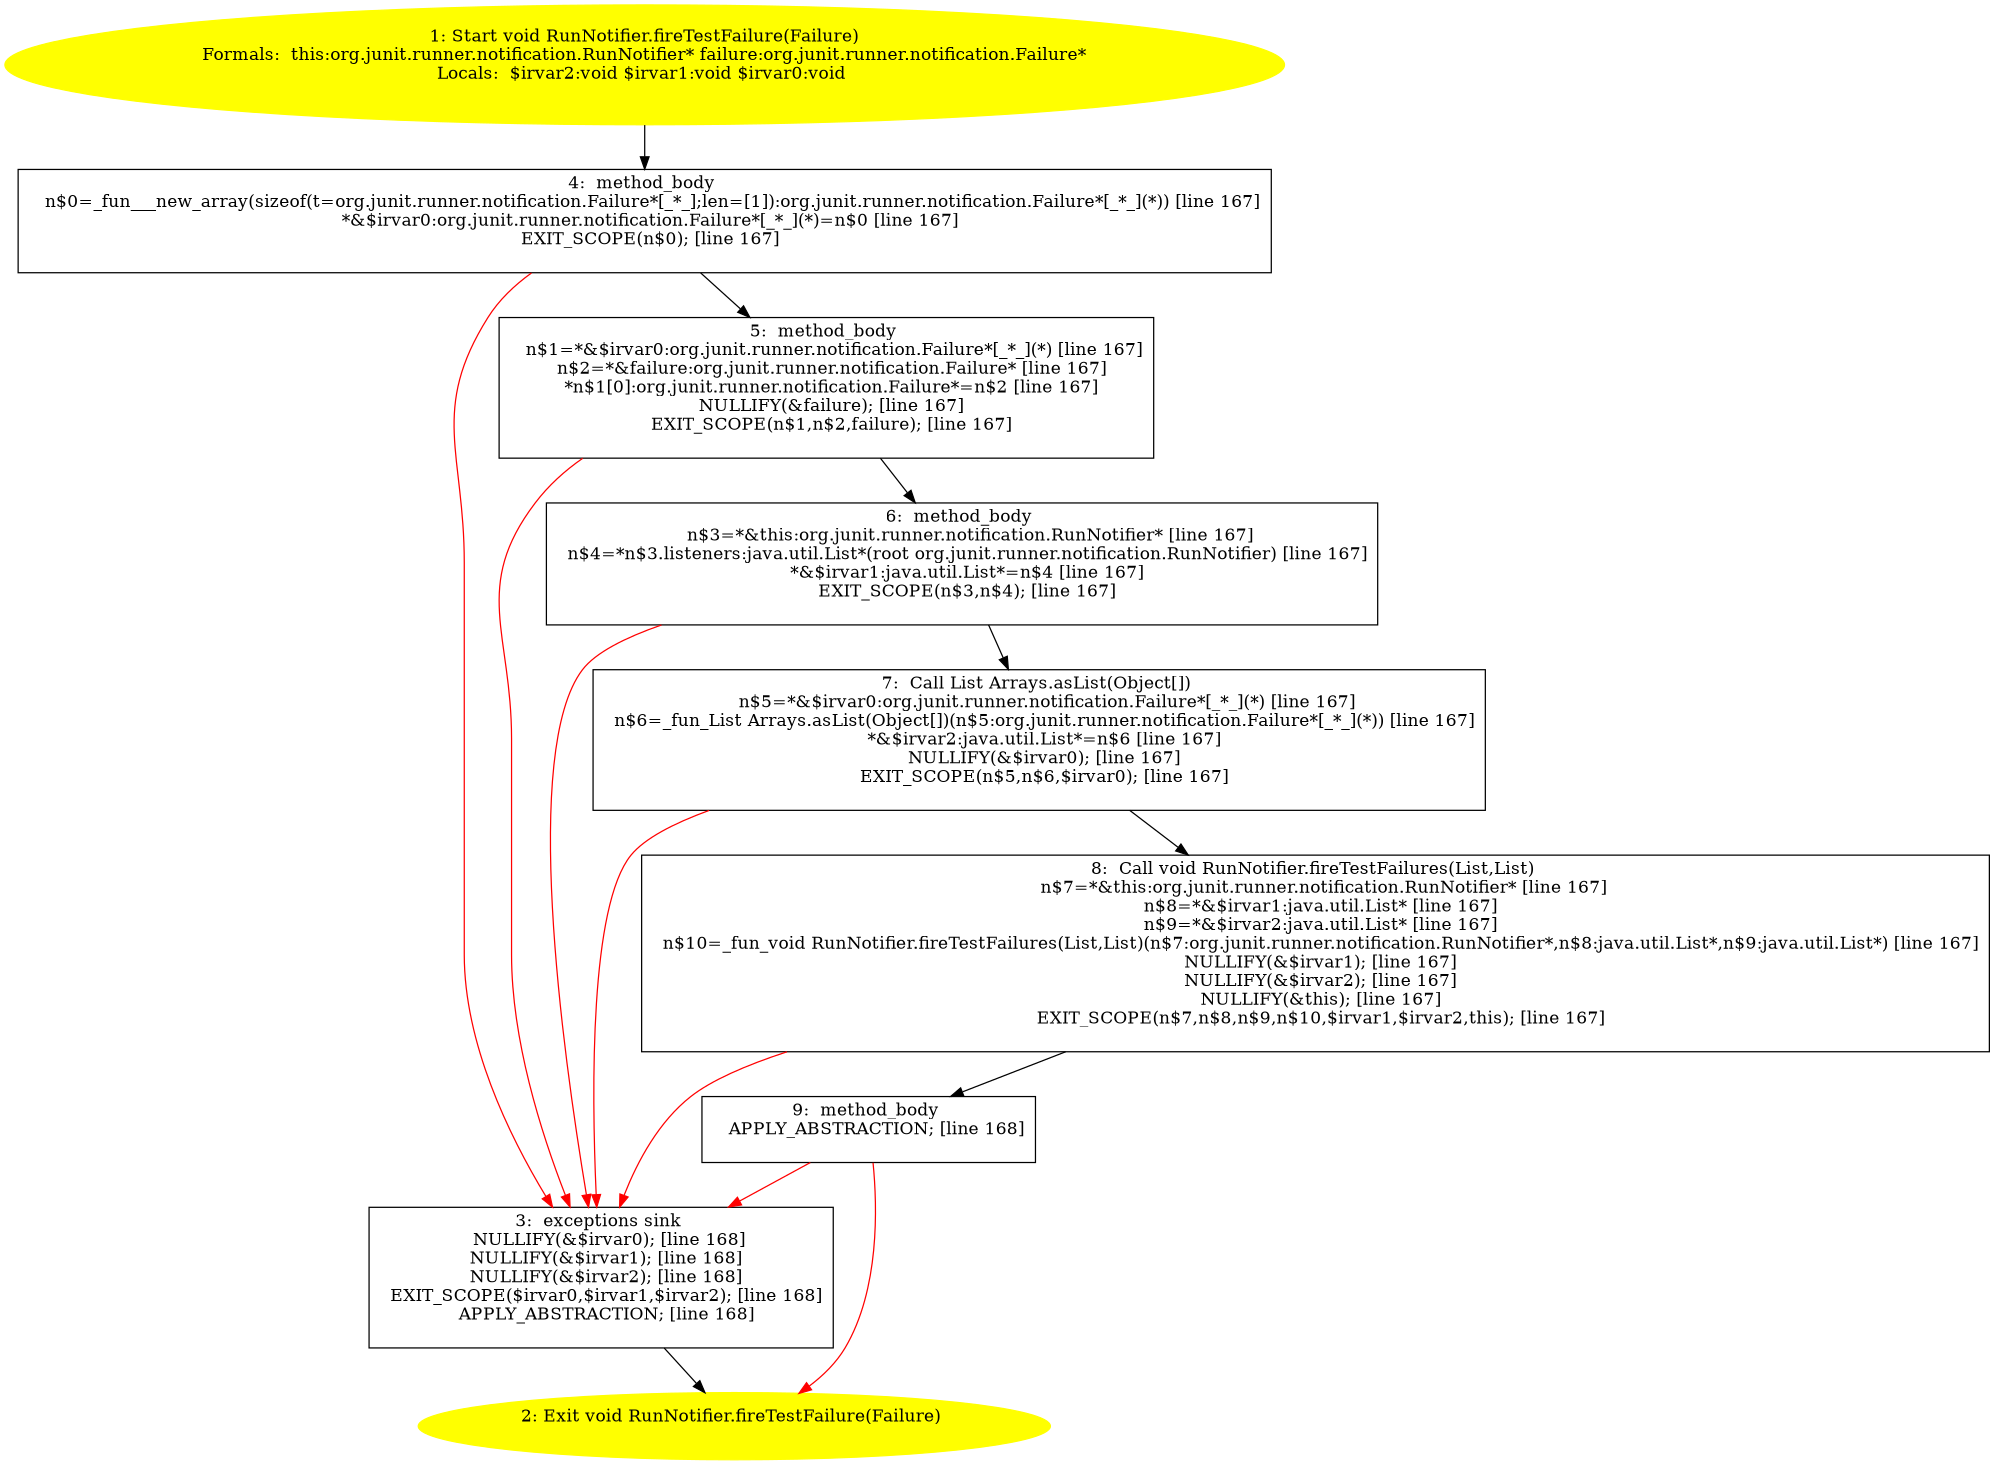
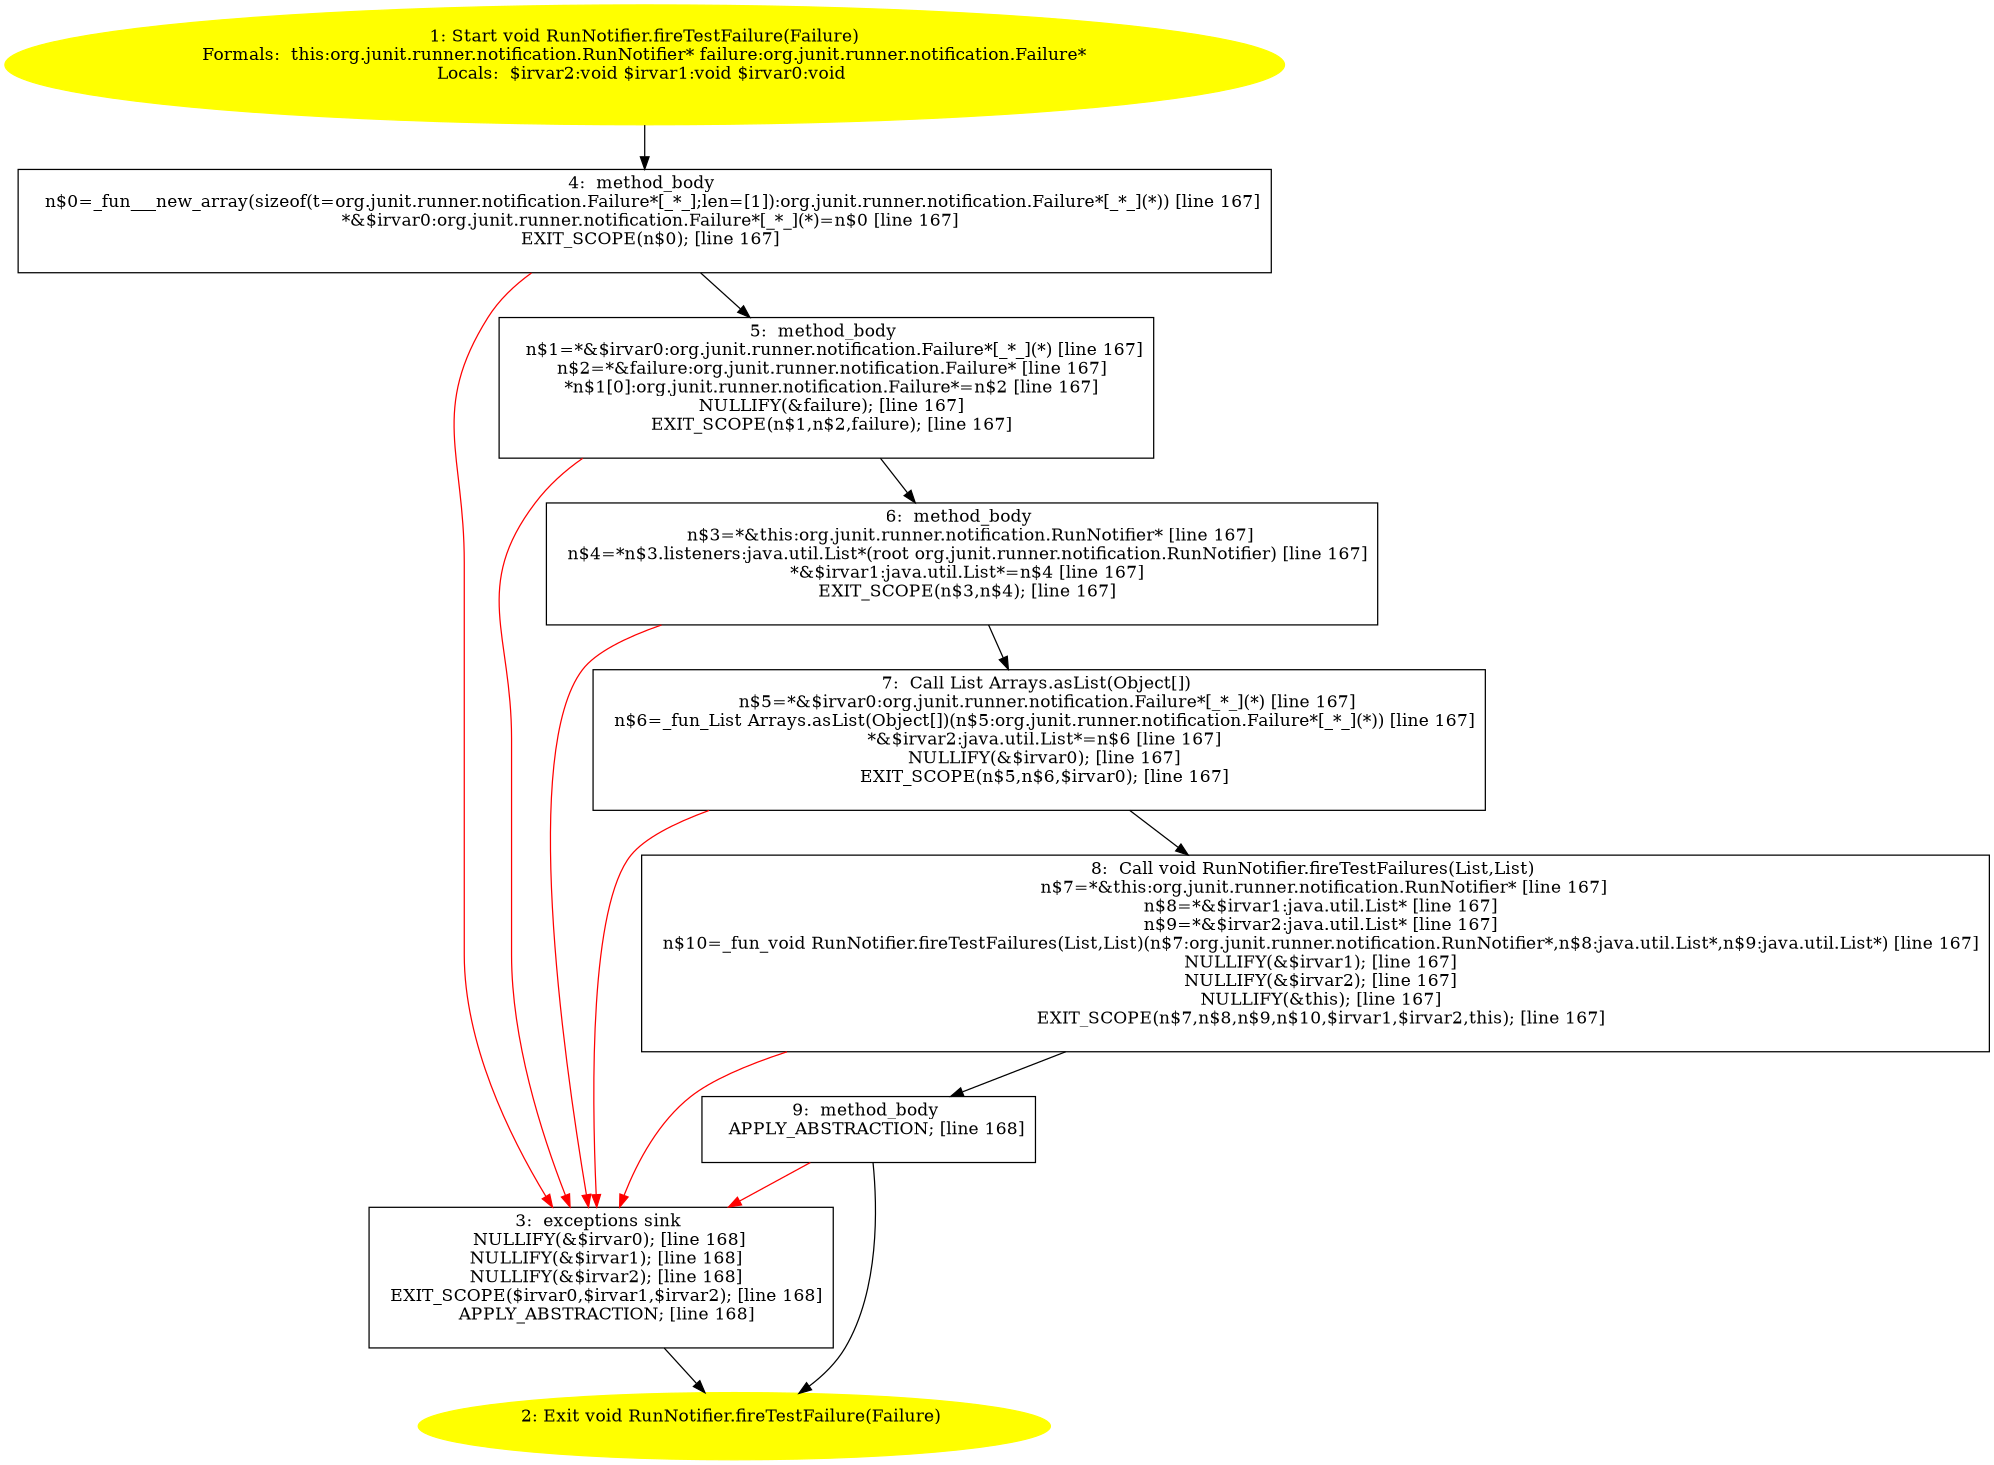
edge "9:  method_body APPLY_ABSTRACTION; [line 168]" -> "2: Exit void RunNotifier.fireTestFailure(Failure)": color red -> black
